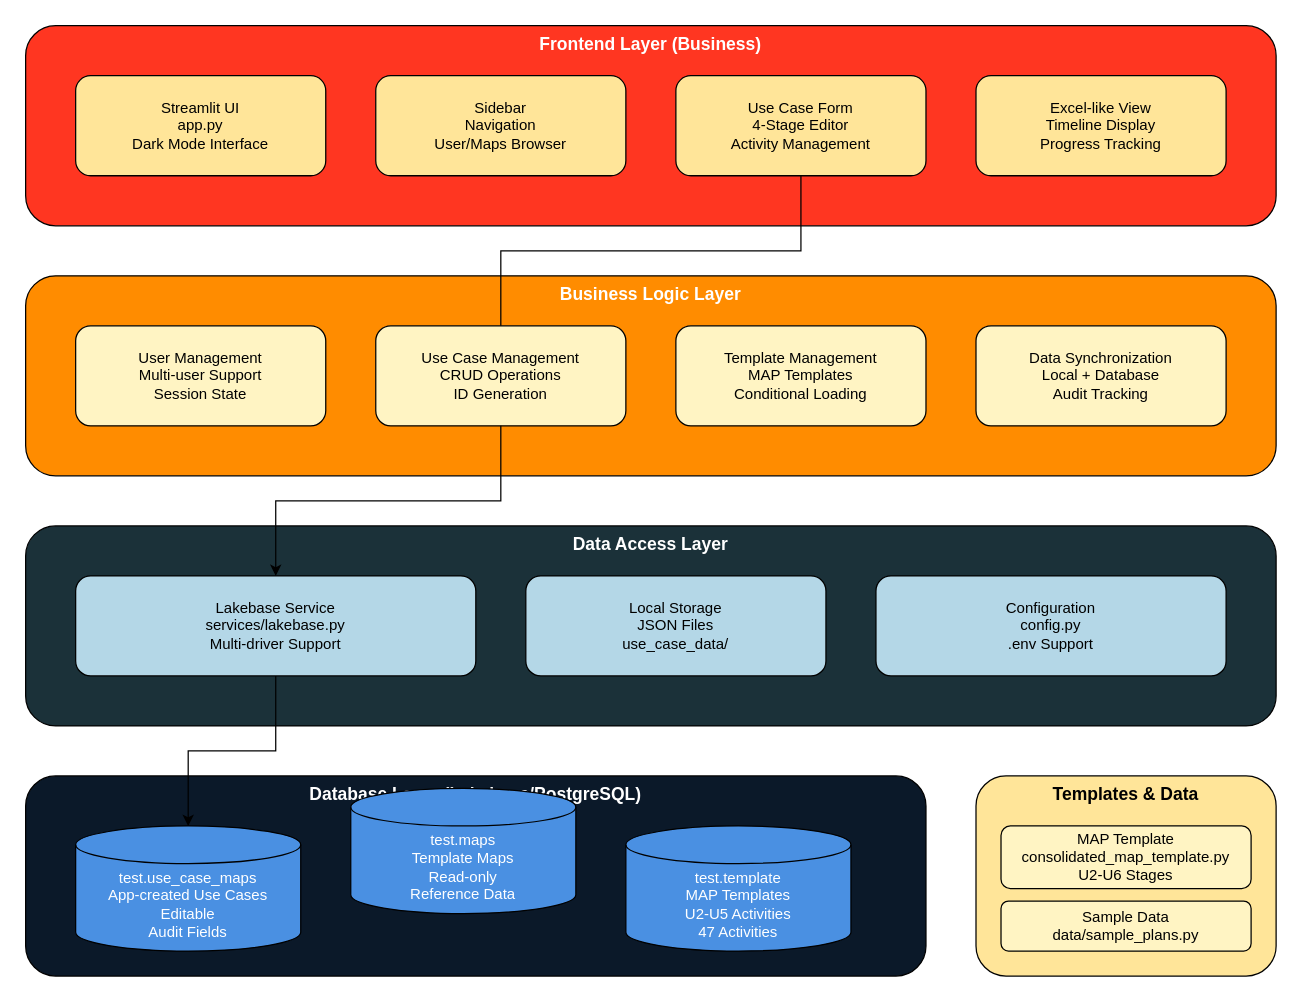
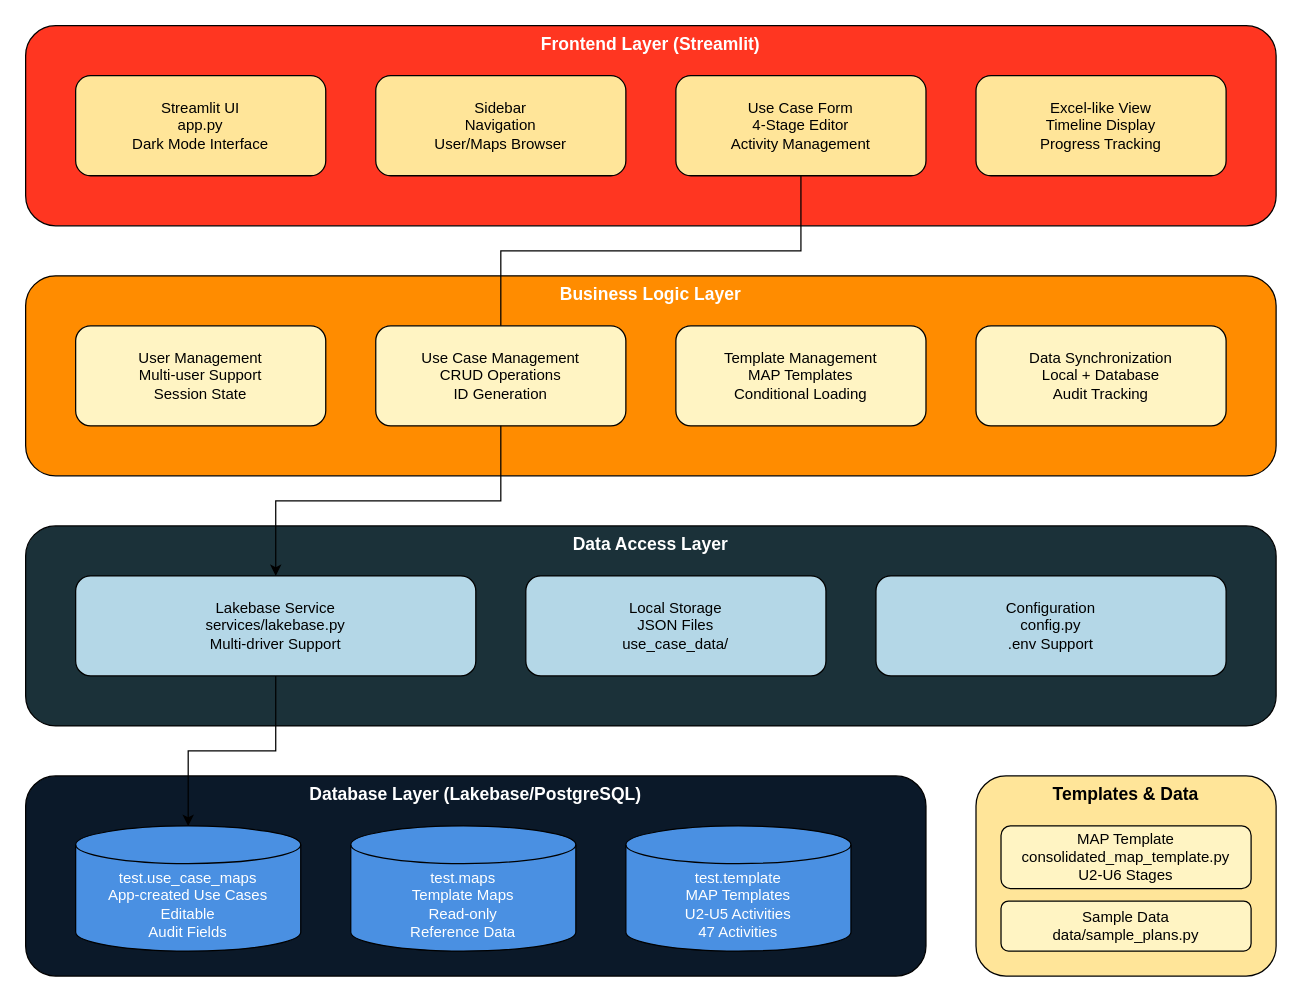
node "Frontend Layer (Business)": label "Frontend Layer (Business)" -> "Frontend Layer (Streamlit)"
node "test.maps Template Maps Read-only Reference Data": moved (463, 851) -> (463, 888)
